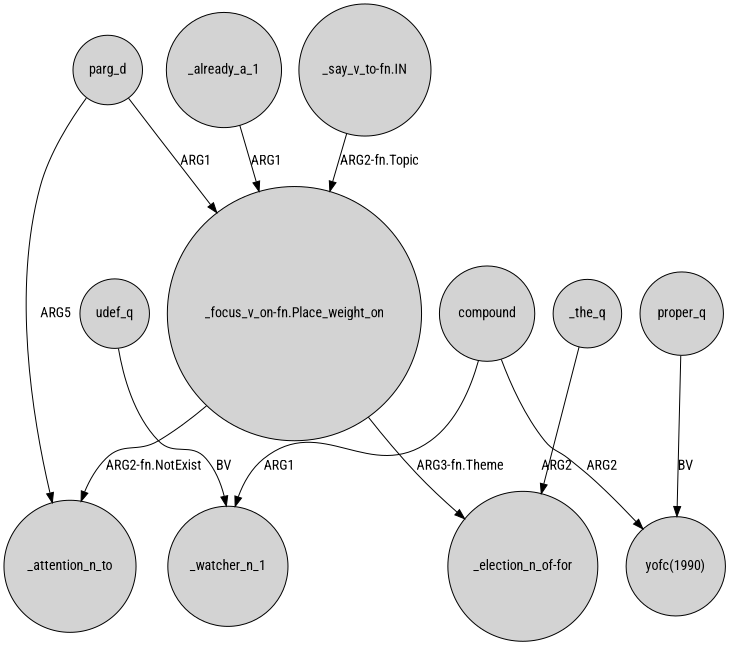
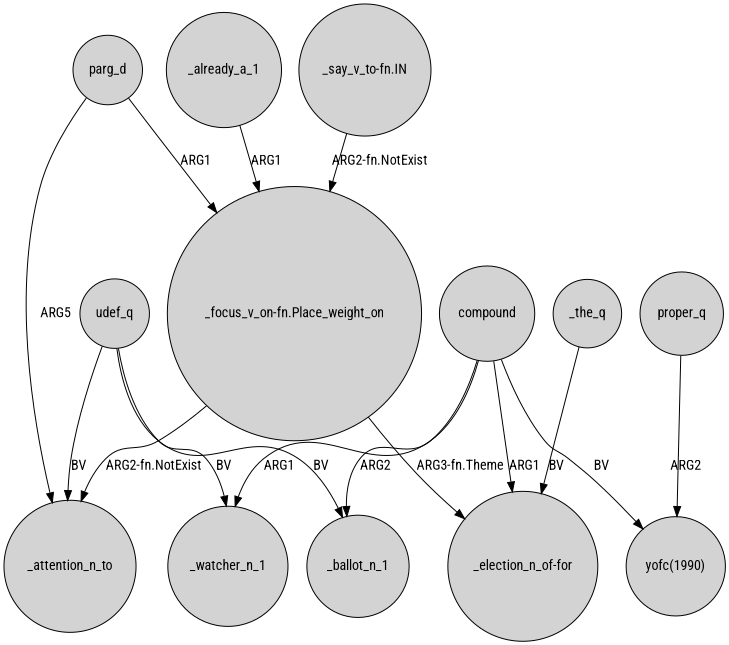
edge "_say_v_to-fn.IN" -> "_focus_v_on-fn.Place_weight_on": label "ARG2-fn.Topic" -> "ARG2-fn.NotExist"
edge "udef_q" -> "_attention_n_to": added, label "BV"
edge "compound" -> "_election_n_of-for": added, label "ARG1"
edge "_the_q" -> "_election_n_of-for": label "ARG2" -> "BV"
edge "compound" -> "yofc(1990)": label "ARG2" -> "BV"
edge "proper_q" -> "yofc(1990)": label "BV" -> "ARG2"
node "_ballot_n_1": added
